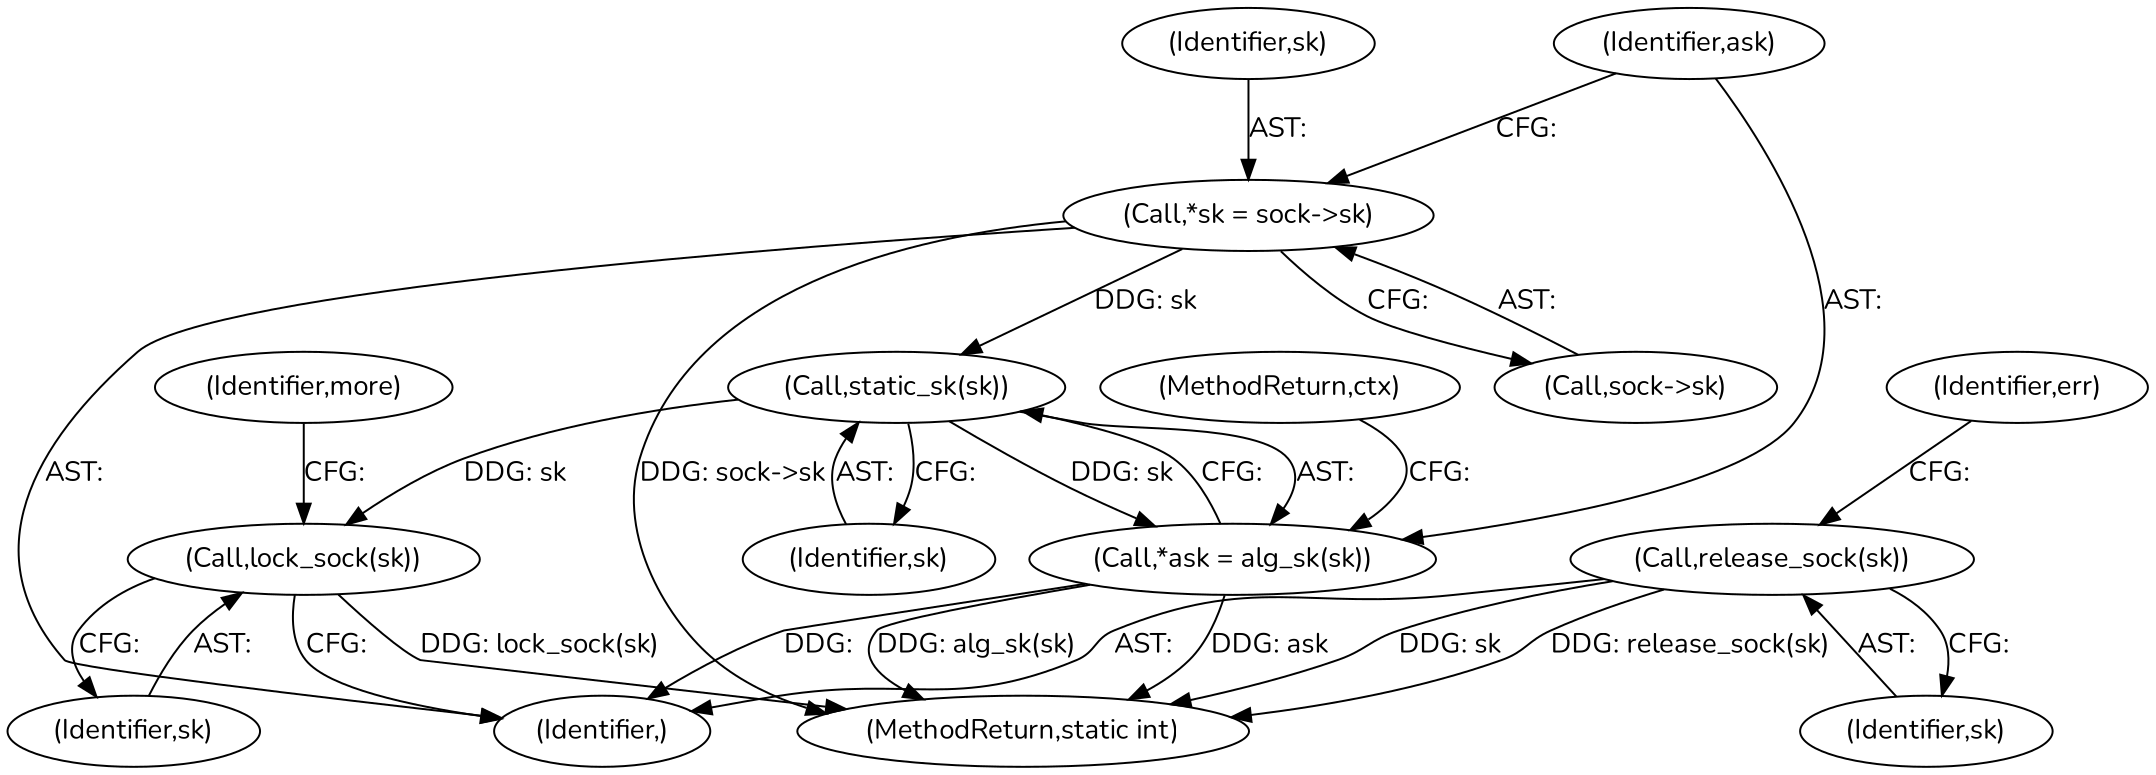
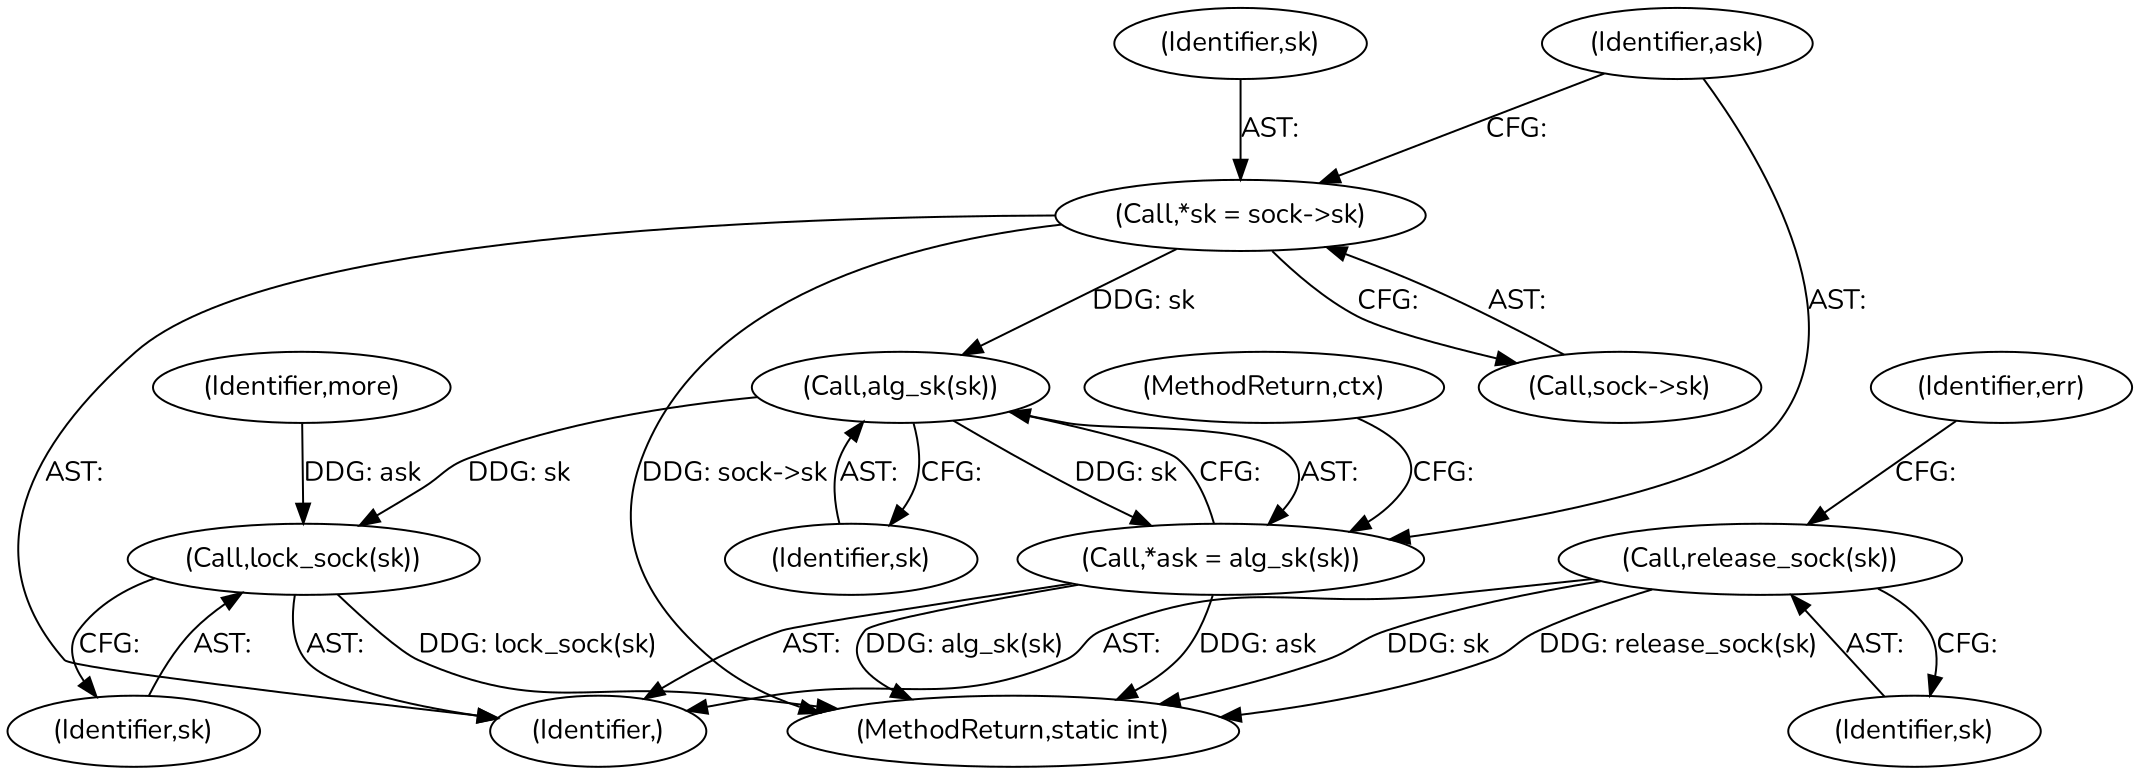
node "(Call,static_sk(sk))": label "(Call,static_sk(sk))" -> "(Call,alg_sk(sk))"
edge "(Identifier,more)" -> "(Call,lock_sock(sk))": label "CFG: " -> "DDG: ask"
edge "(Call,lock_sock(sk))" -> "(Identifier,)": label "CFG: " -> "AST: "
edge "(Call,*ask = alg_sk(sk))" -> "(Identifier,)": label "DDG: " -> "AST: "
